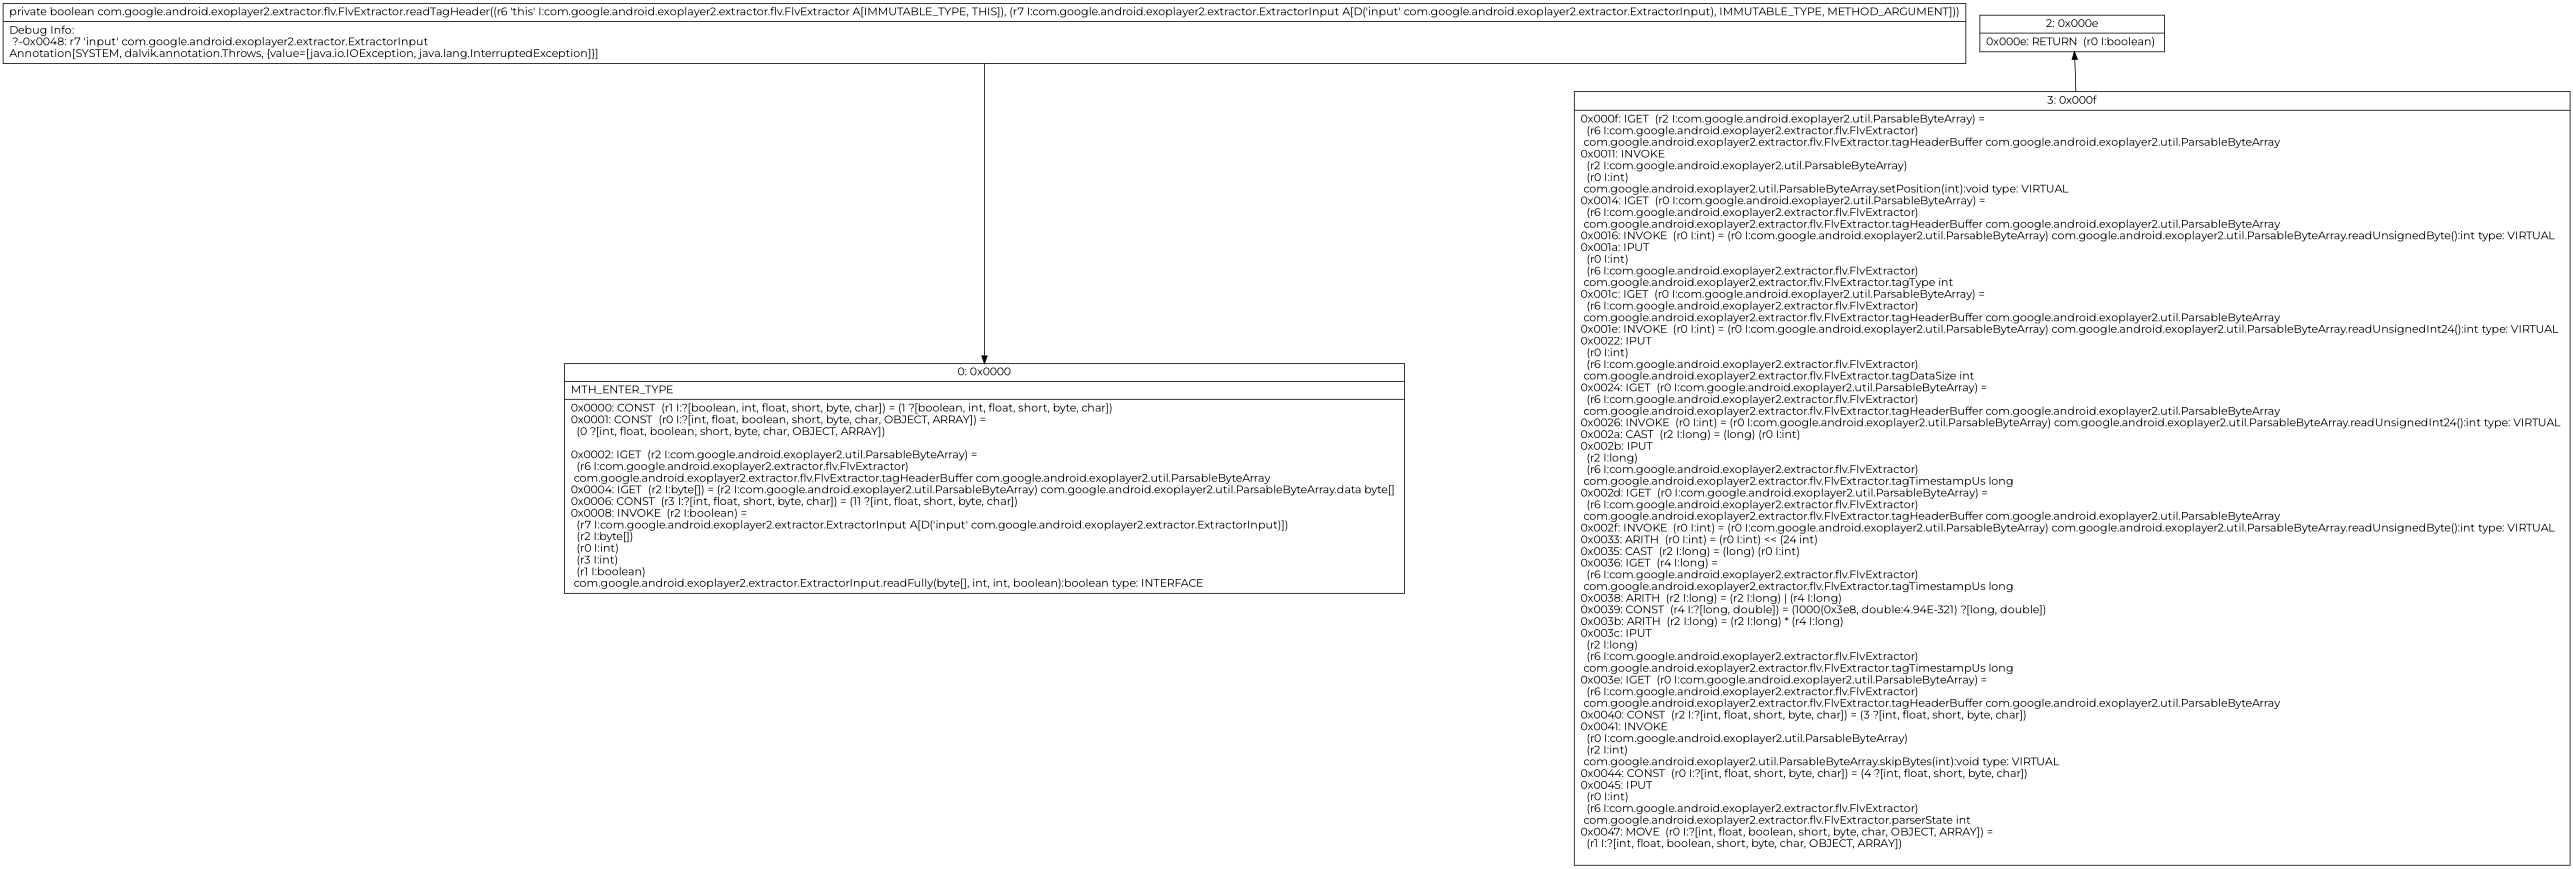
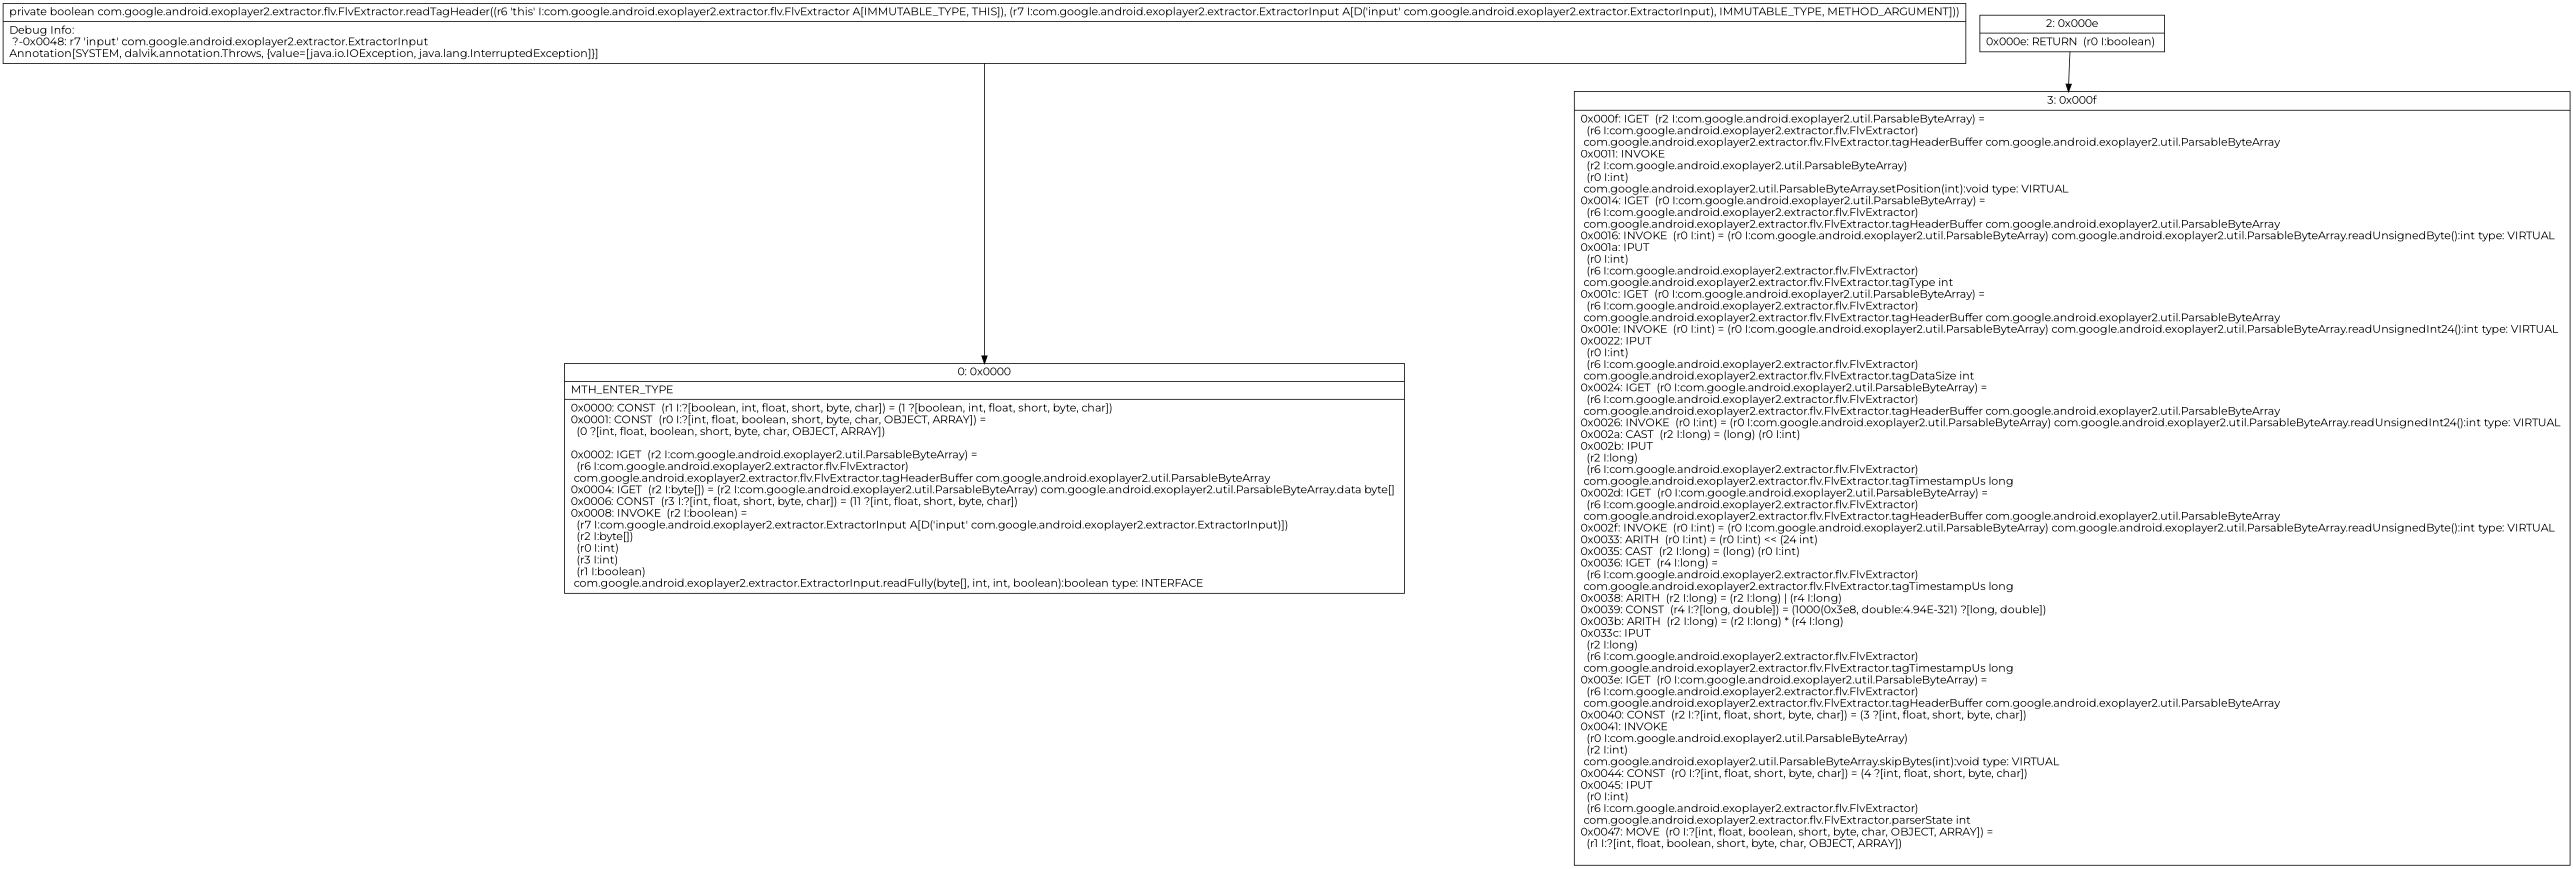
edge "3: 0x000f" -> "2: 0x000e": reversed
node "3: 0x000f": text "0x003c: IPUT" -> "0x033c: IPUT"
